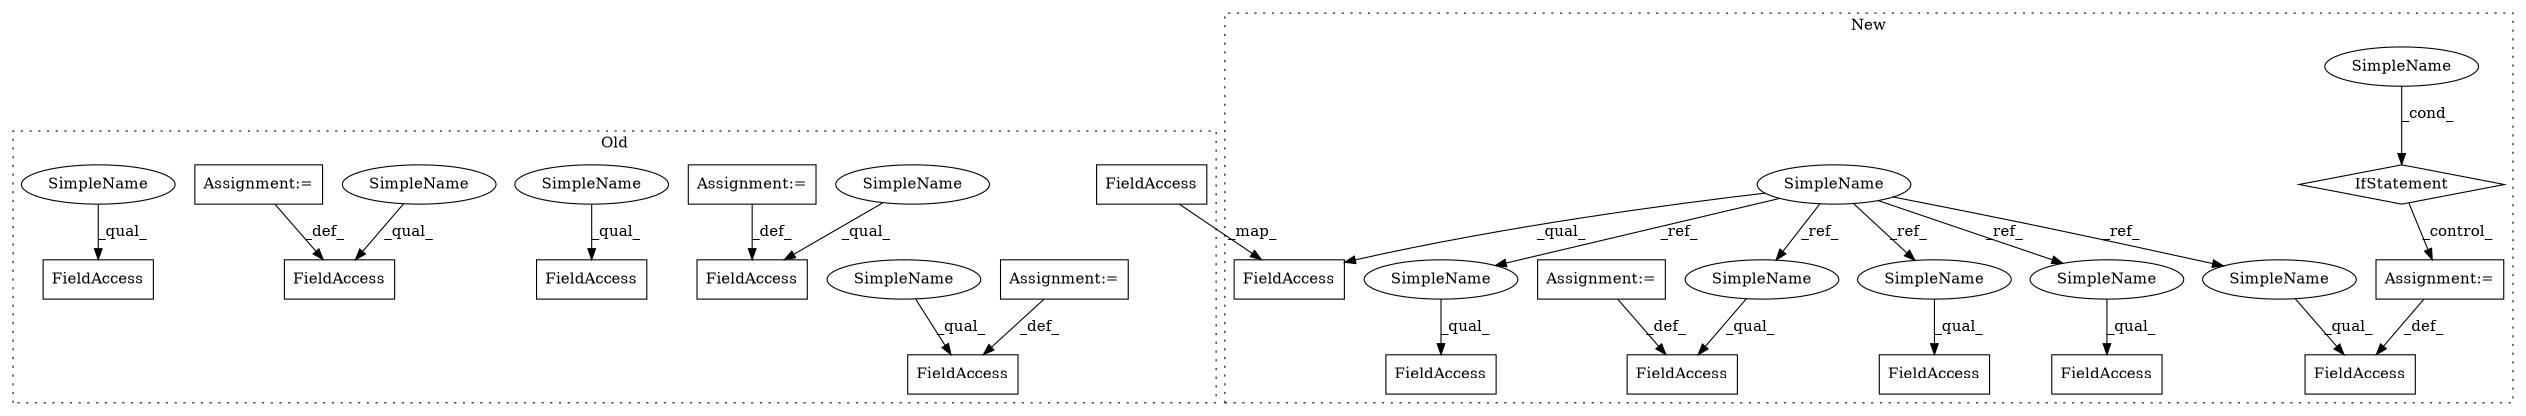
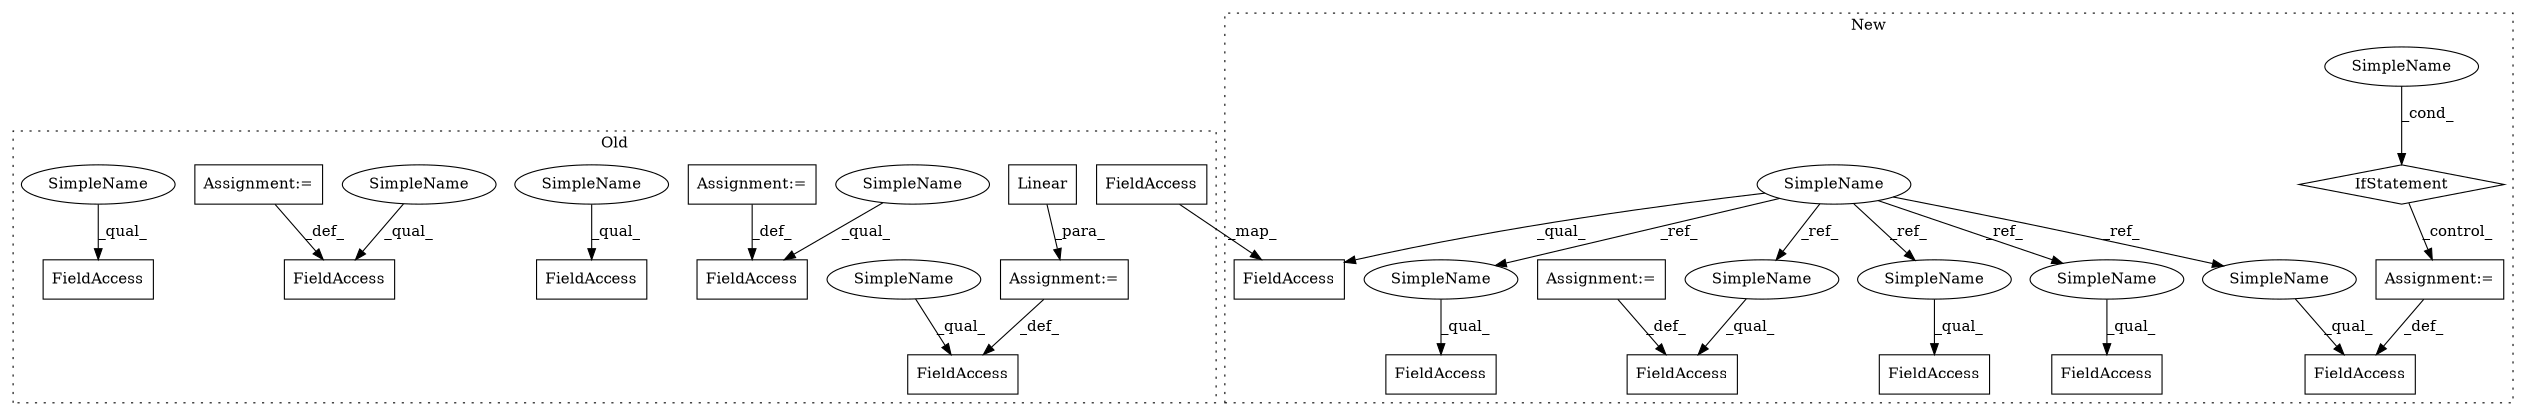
node "Linear": added
